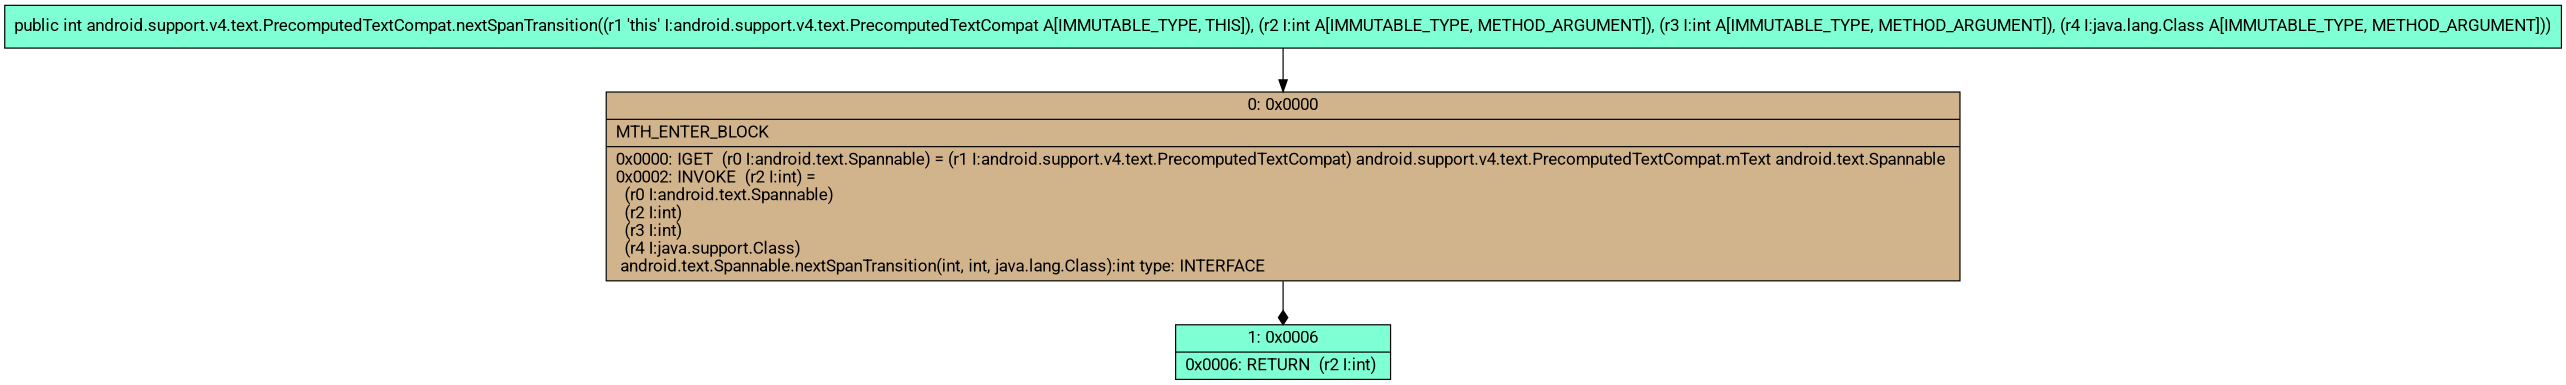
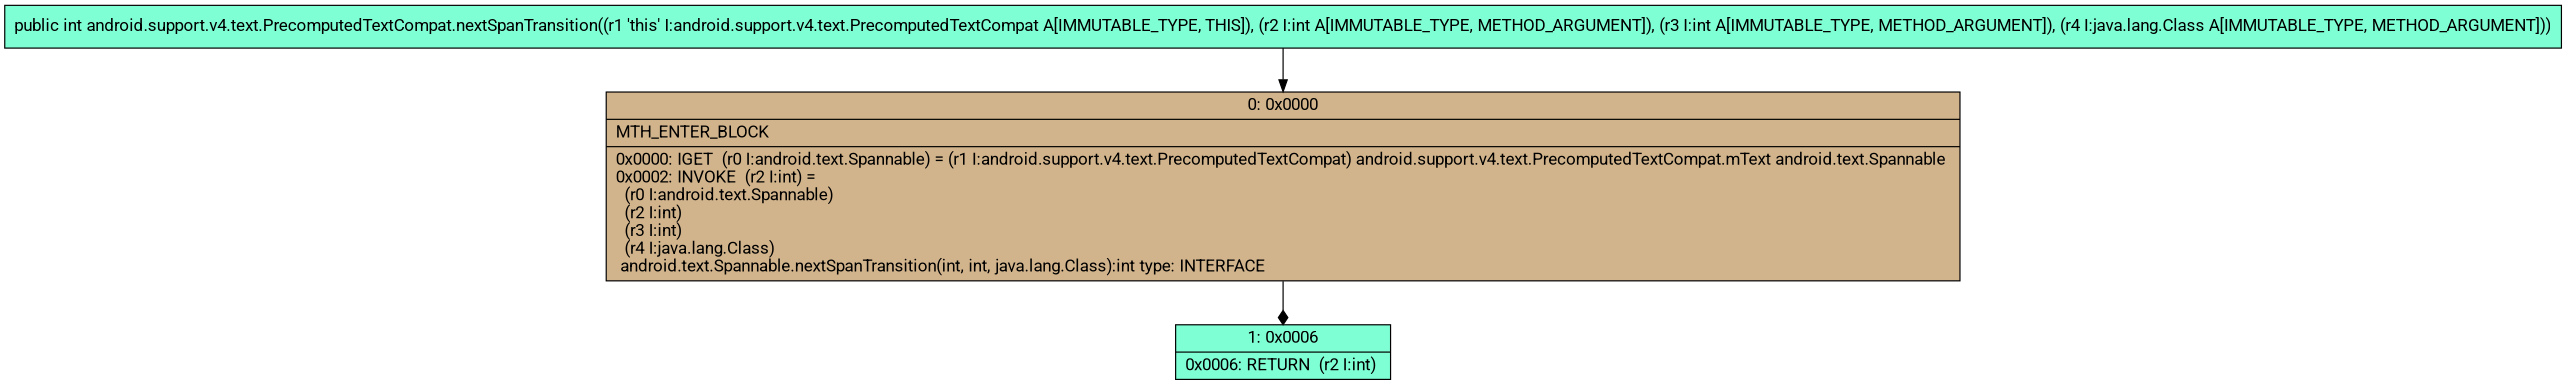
node "0: 0x0000": text "(r4 I:java.support.Class)" -> "(r4 I:java.lang.Class)"
